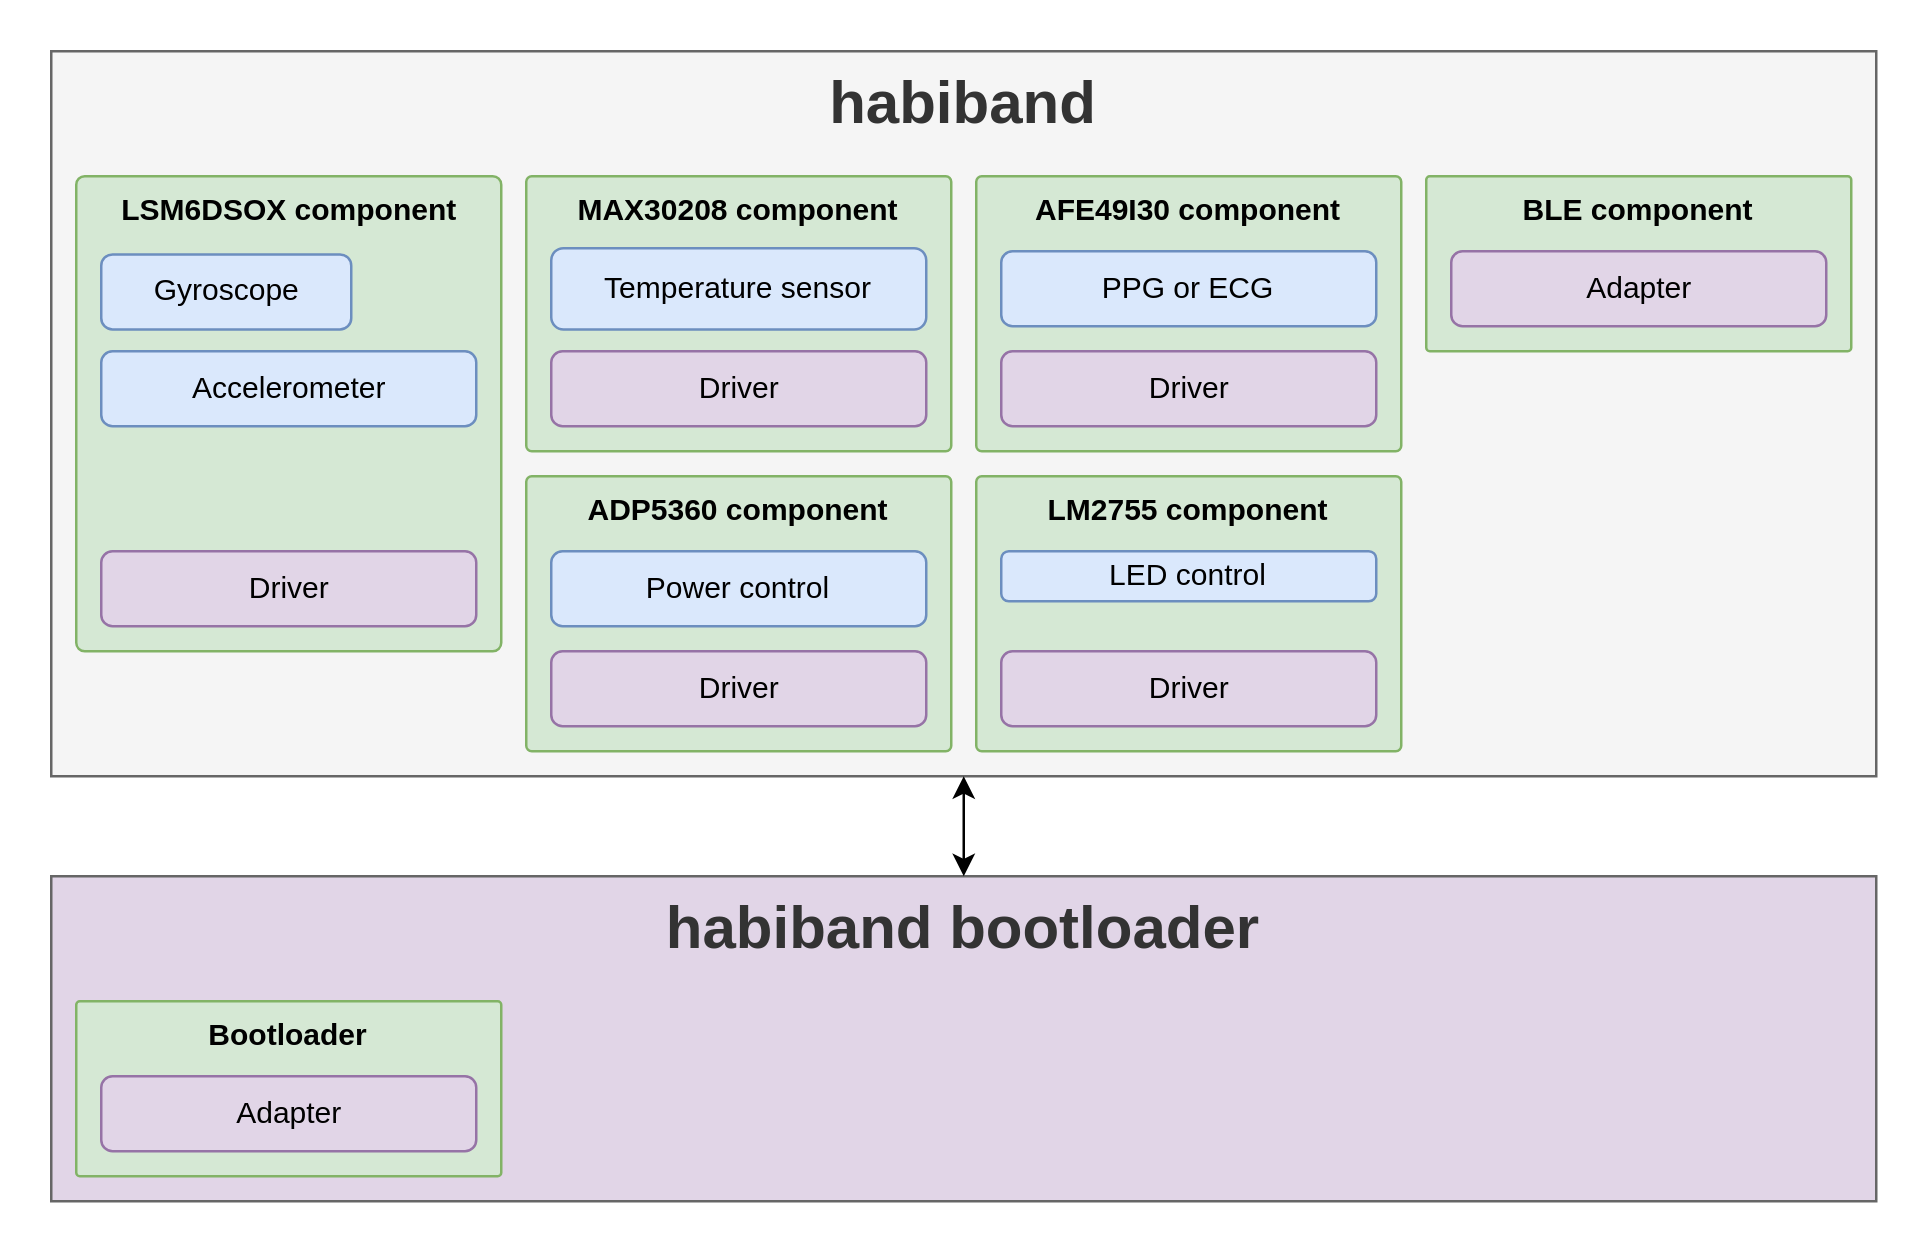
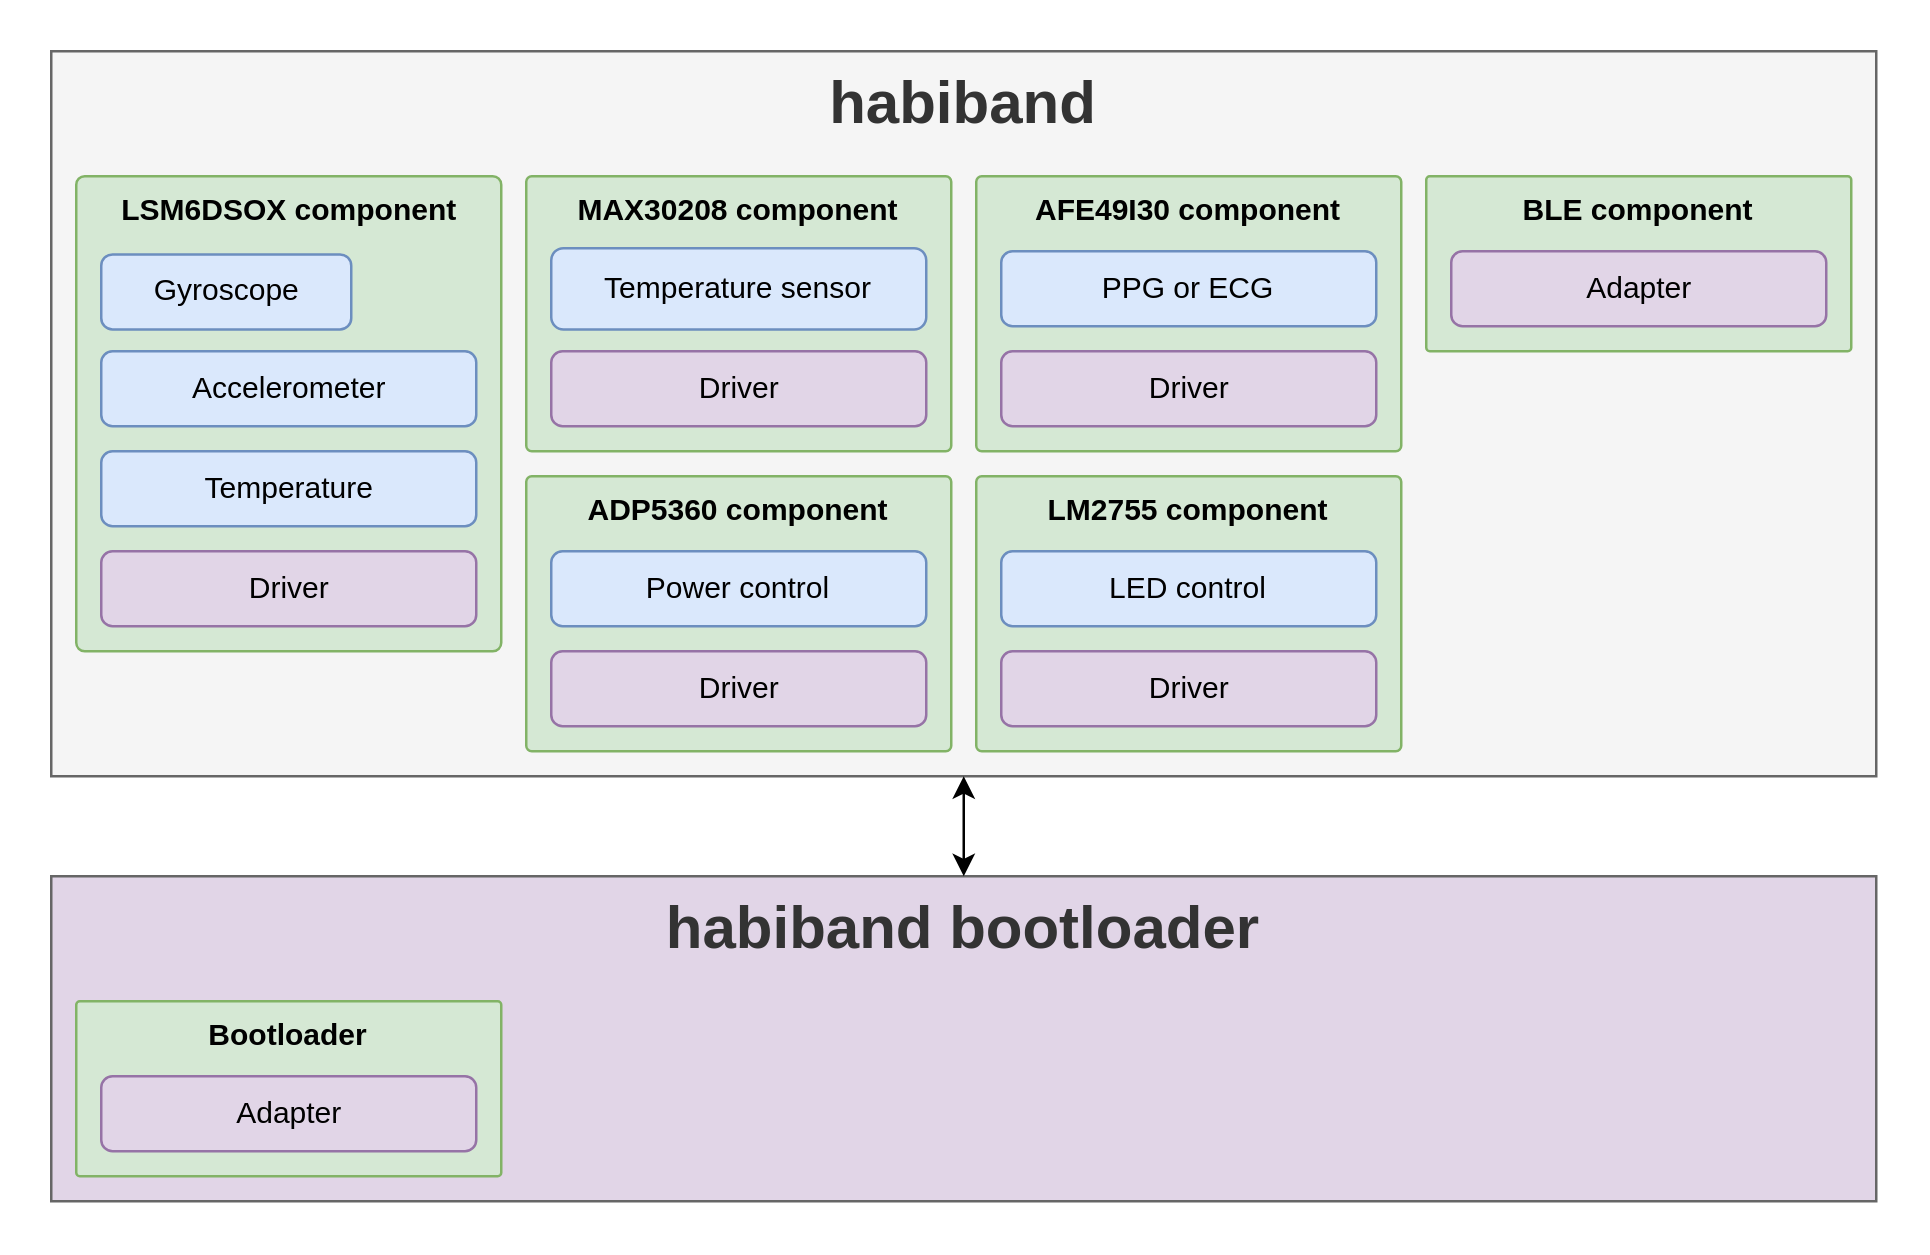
node "Temperature": added
node "LED control": size 375x50 -> 375x75
